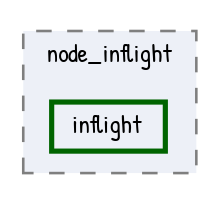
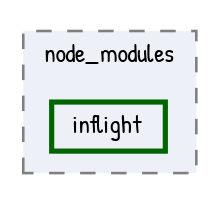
cluster "node_inflight": label "node_inflight" -> "node_modules"
